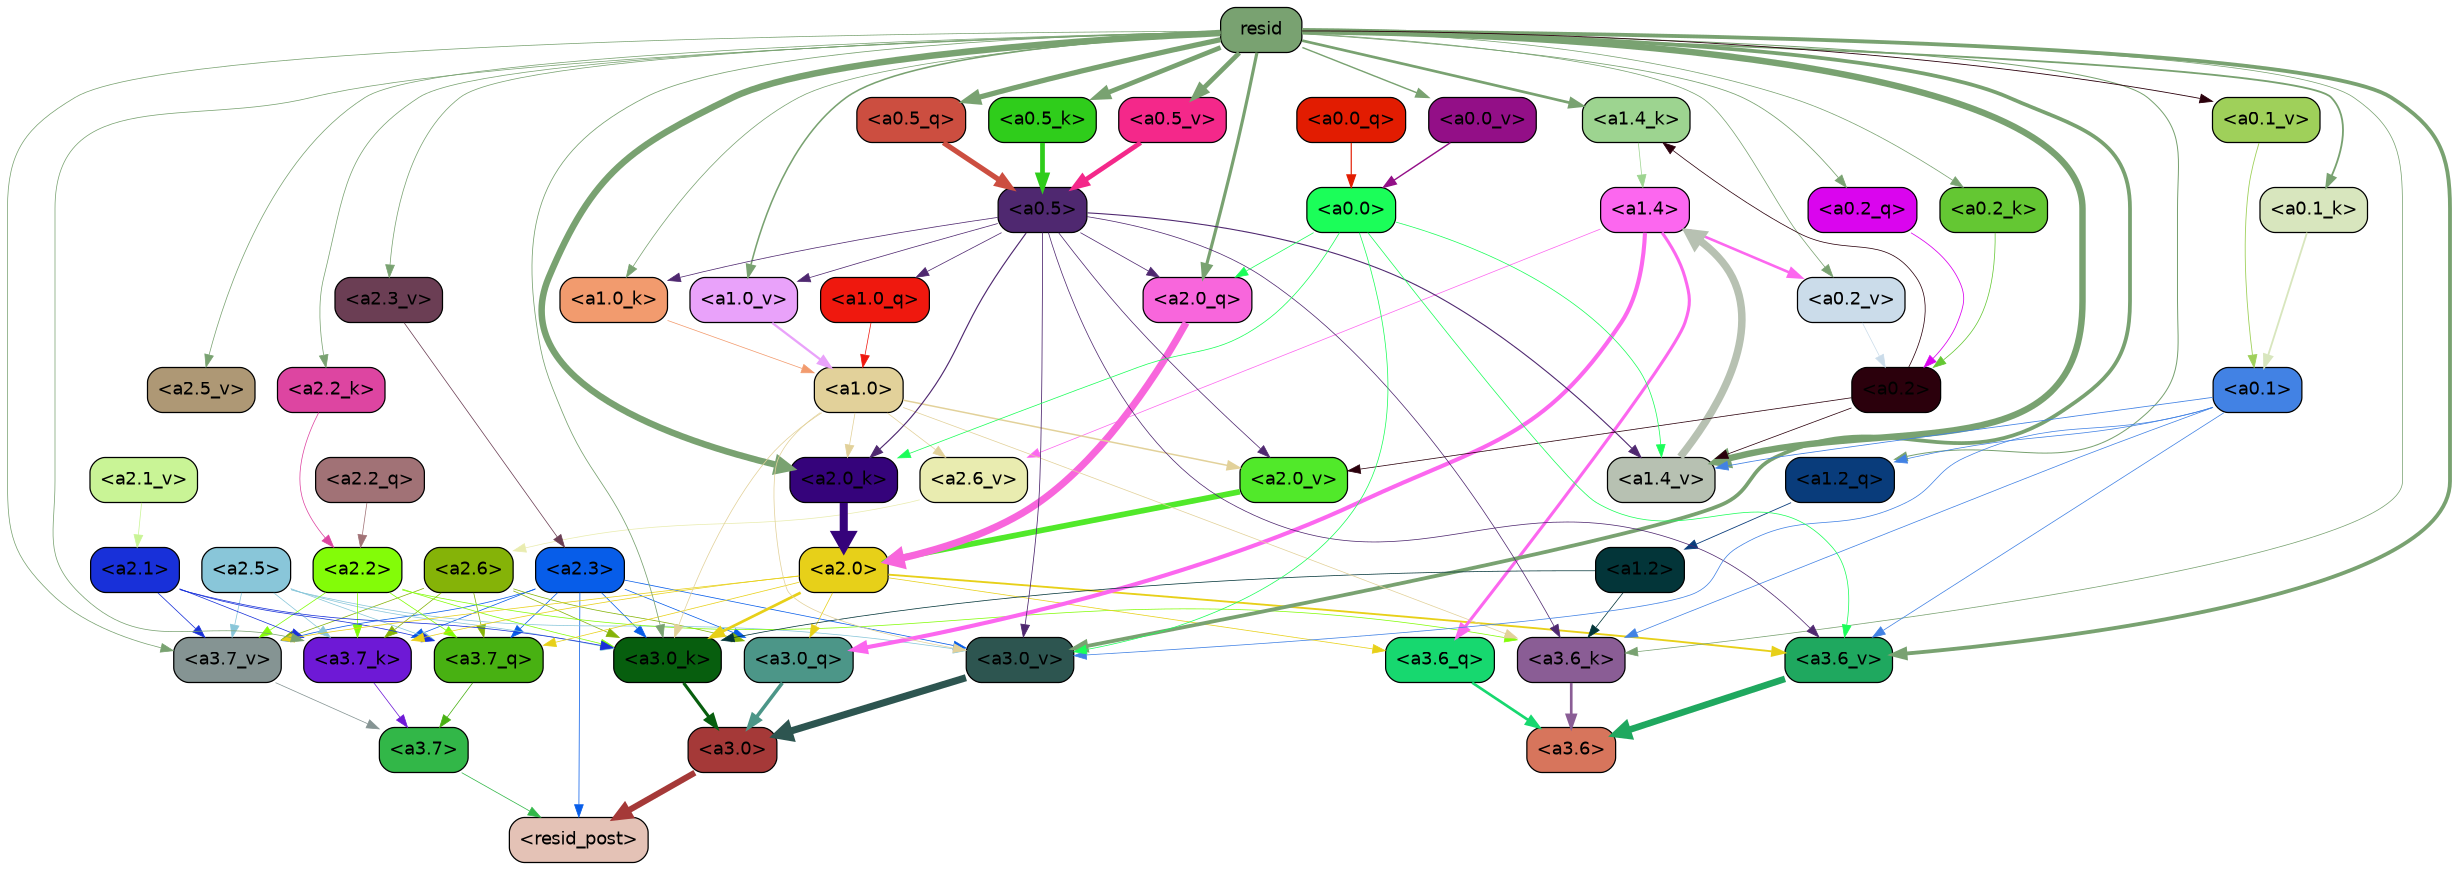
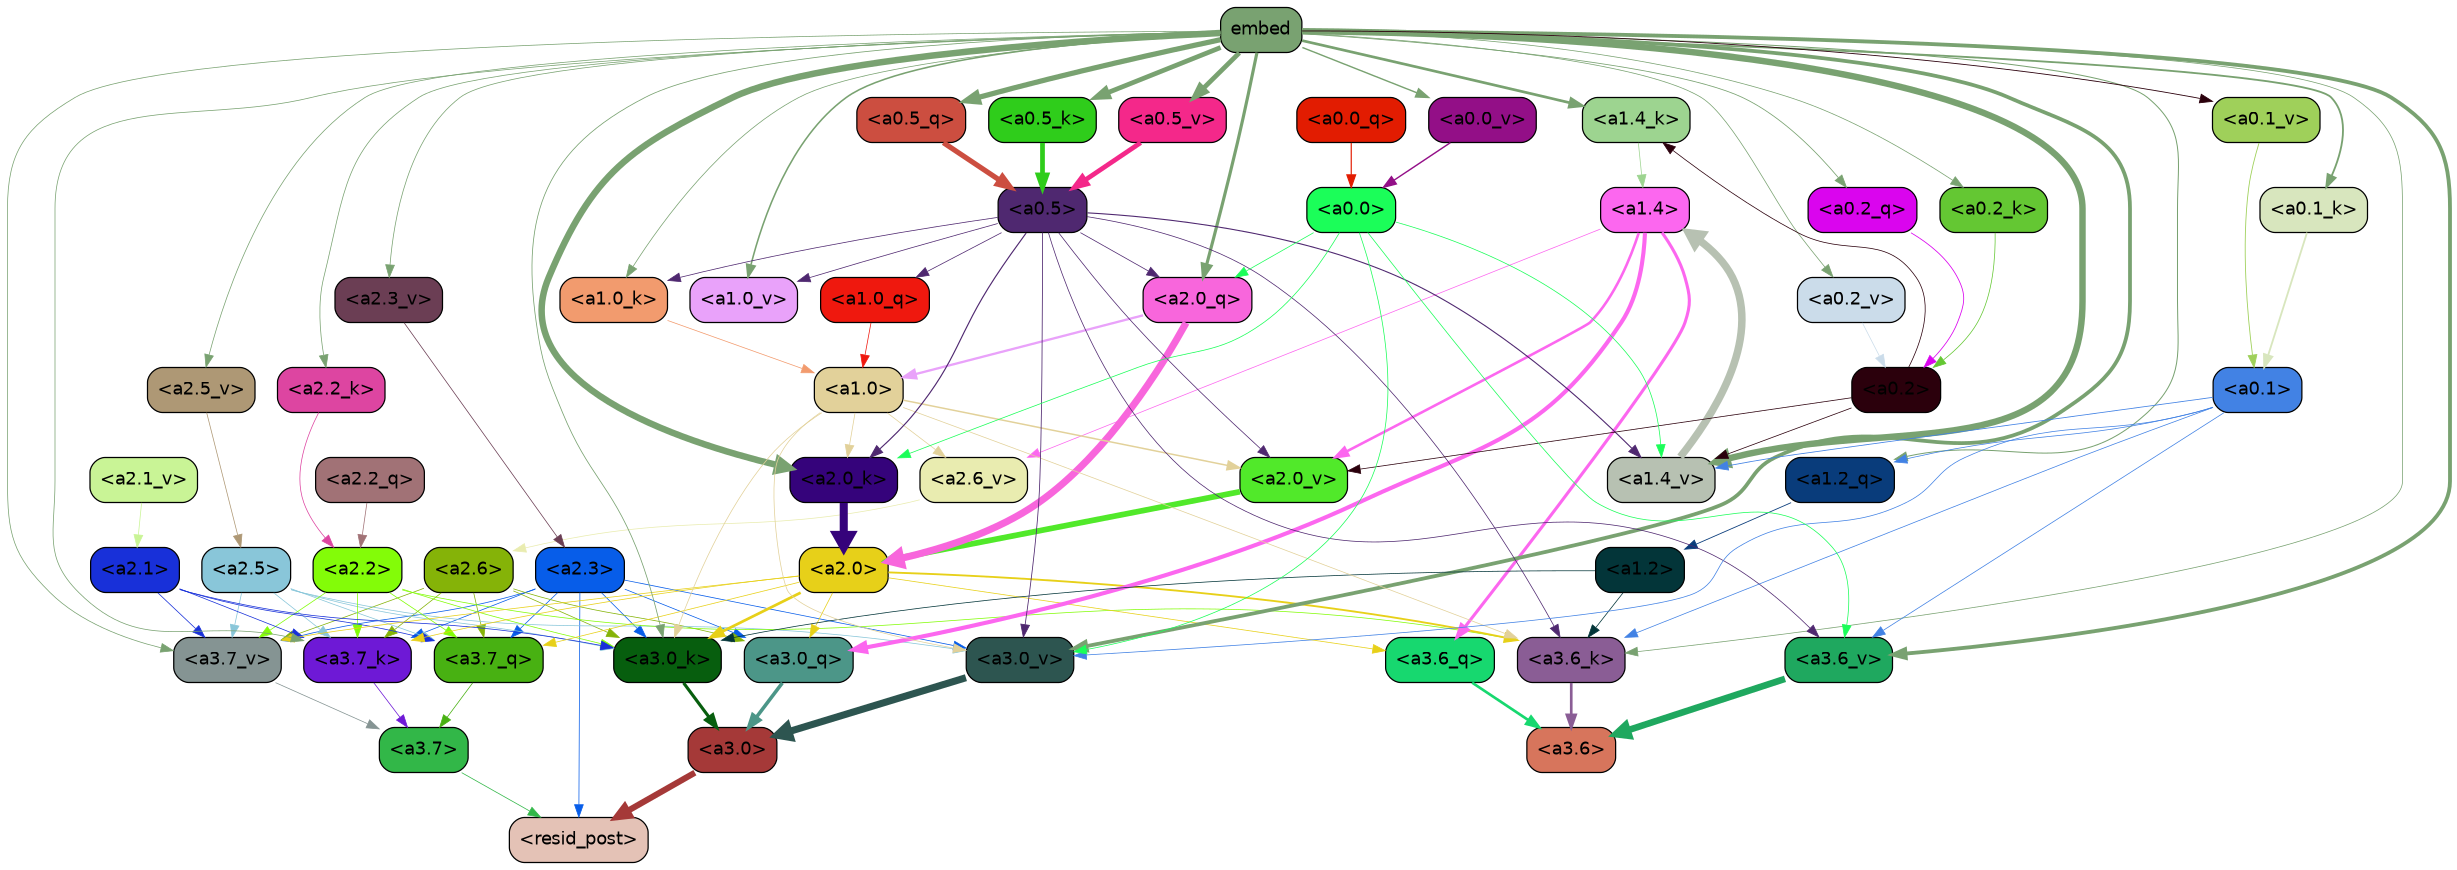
node "resid": label "resid" -> "embed"
edge "<a1.4>" -> "<a0.2_v>": now "<a1.4>" -> "<a2.0_v>"
edge "<a1.0_v>" -> "<a1.0>": now "<a2.0_q>" -> "<a1.0>"
edge "<a2.5_v>" -> "<a2.5>": added
edge "<a2.0>" -> "<a3.6_v>": now "<a2.0>" -> "<a3.6_k>"
